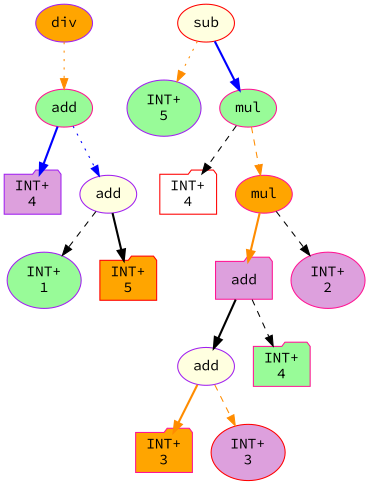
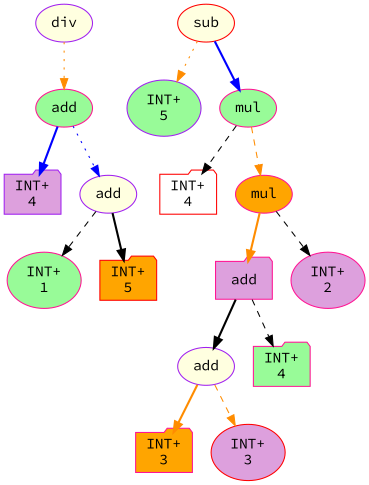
node "div": fillcolor orange -> lightyellow
node "INT+ 1": color purple -> deeppink
